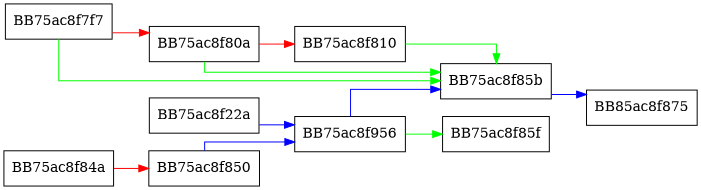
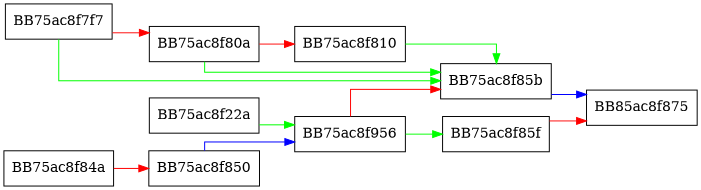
edge "BB75ac8f956" -> "BB75ac8f85b": color blue -> red
edge "BB75ac8f85f" -> "BB85ac8f875": added
edge "BB75ac8f22a" -> "BB75ac8f956": color blue -> green
